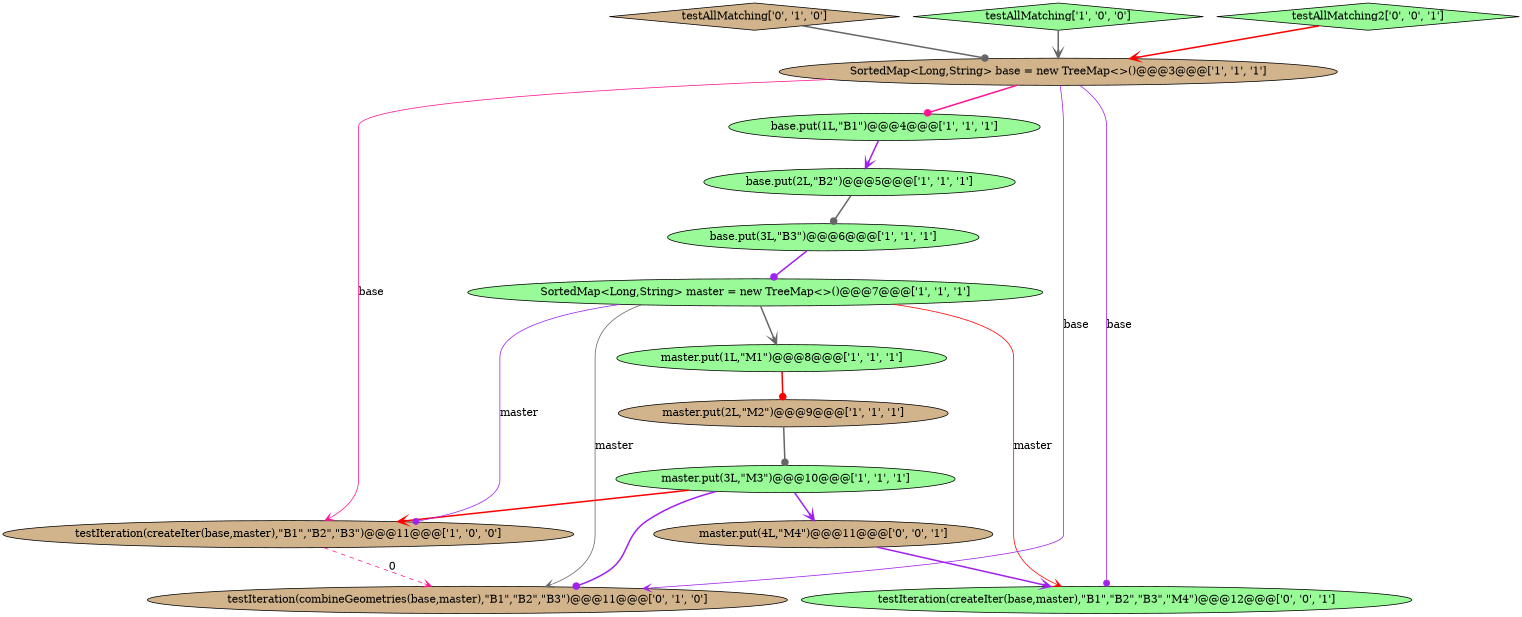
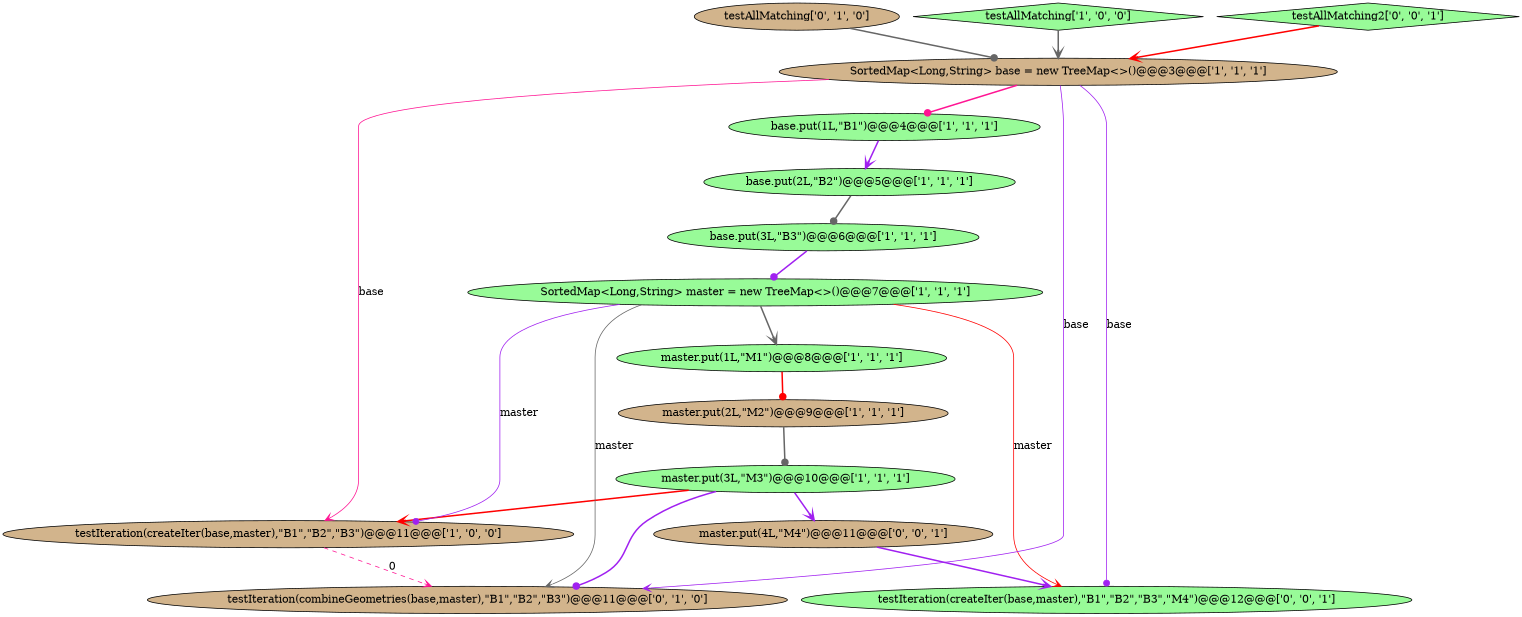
node "testAllMatching['0', '1', '0']": shape diamond -> ellipse
